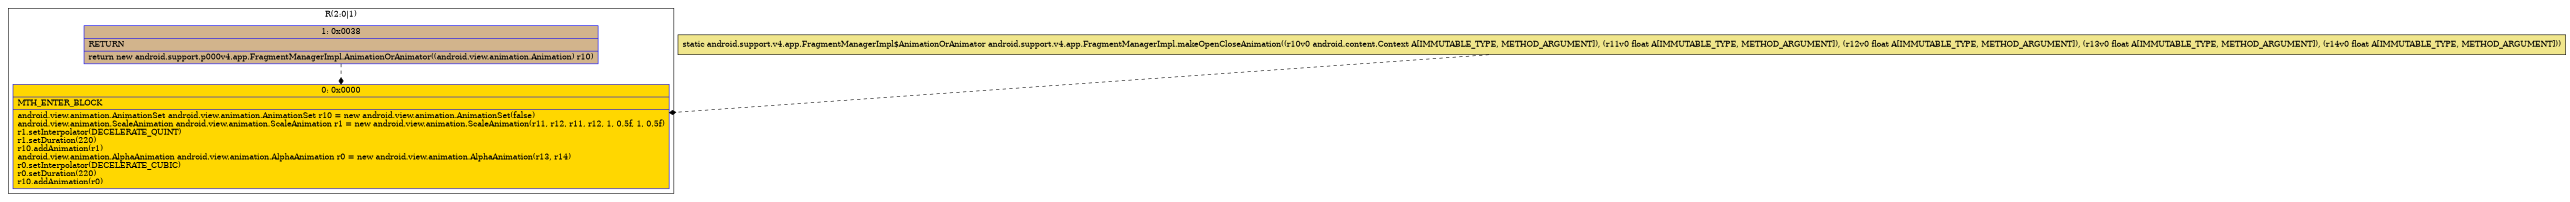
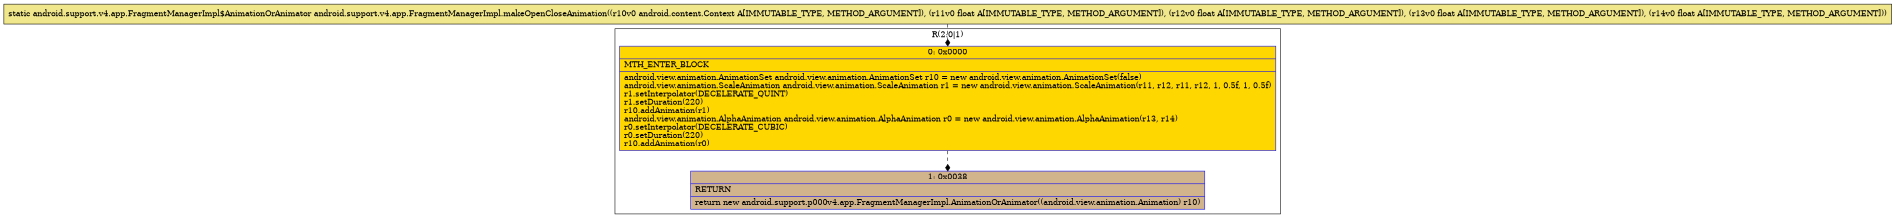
edge "1: 0x0038" -> "0: 0x0000": reversed
